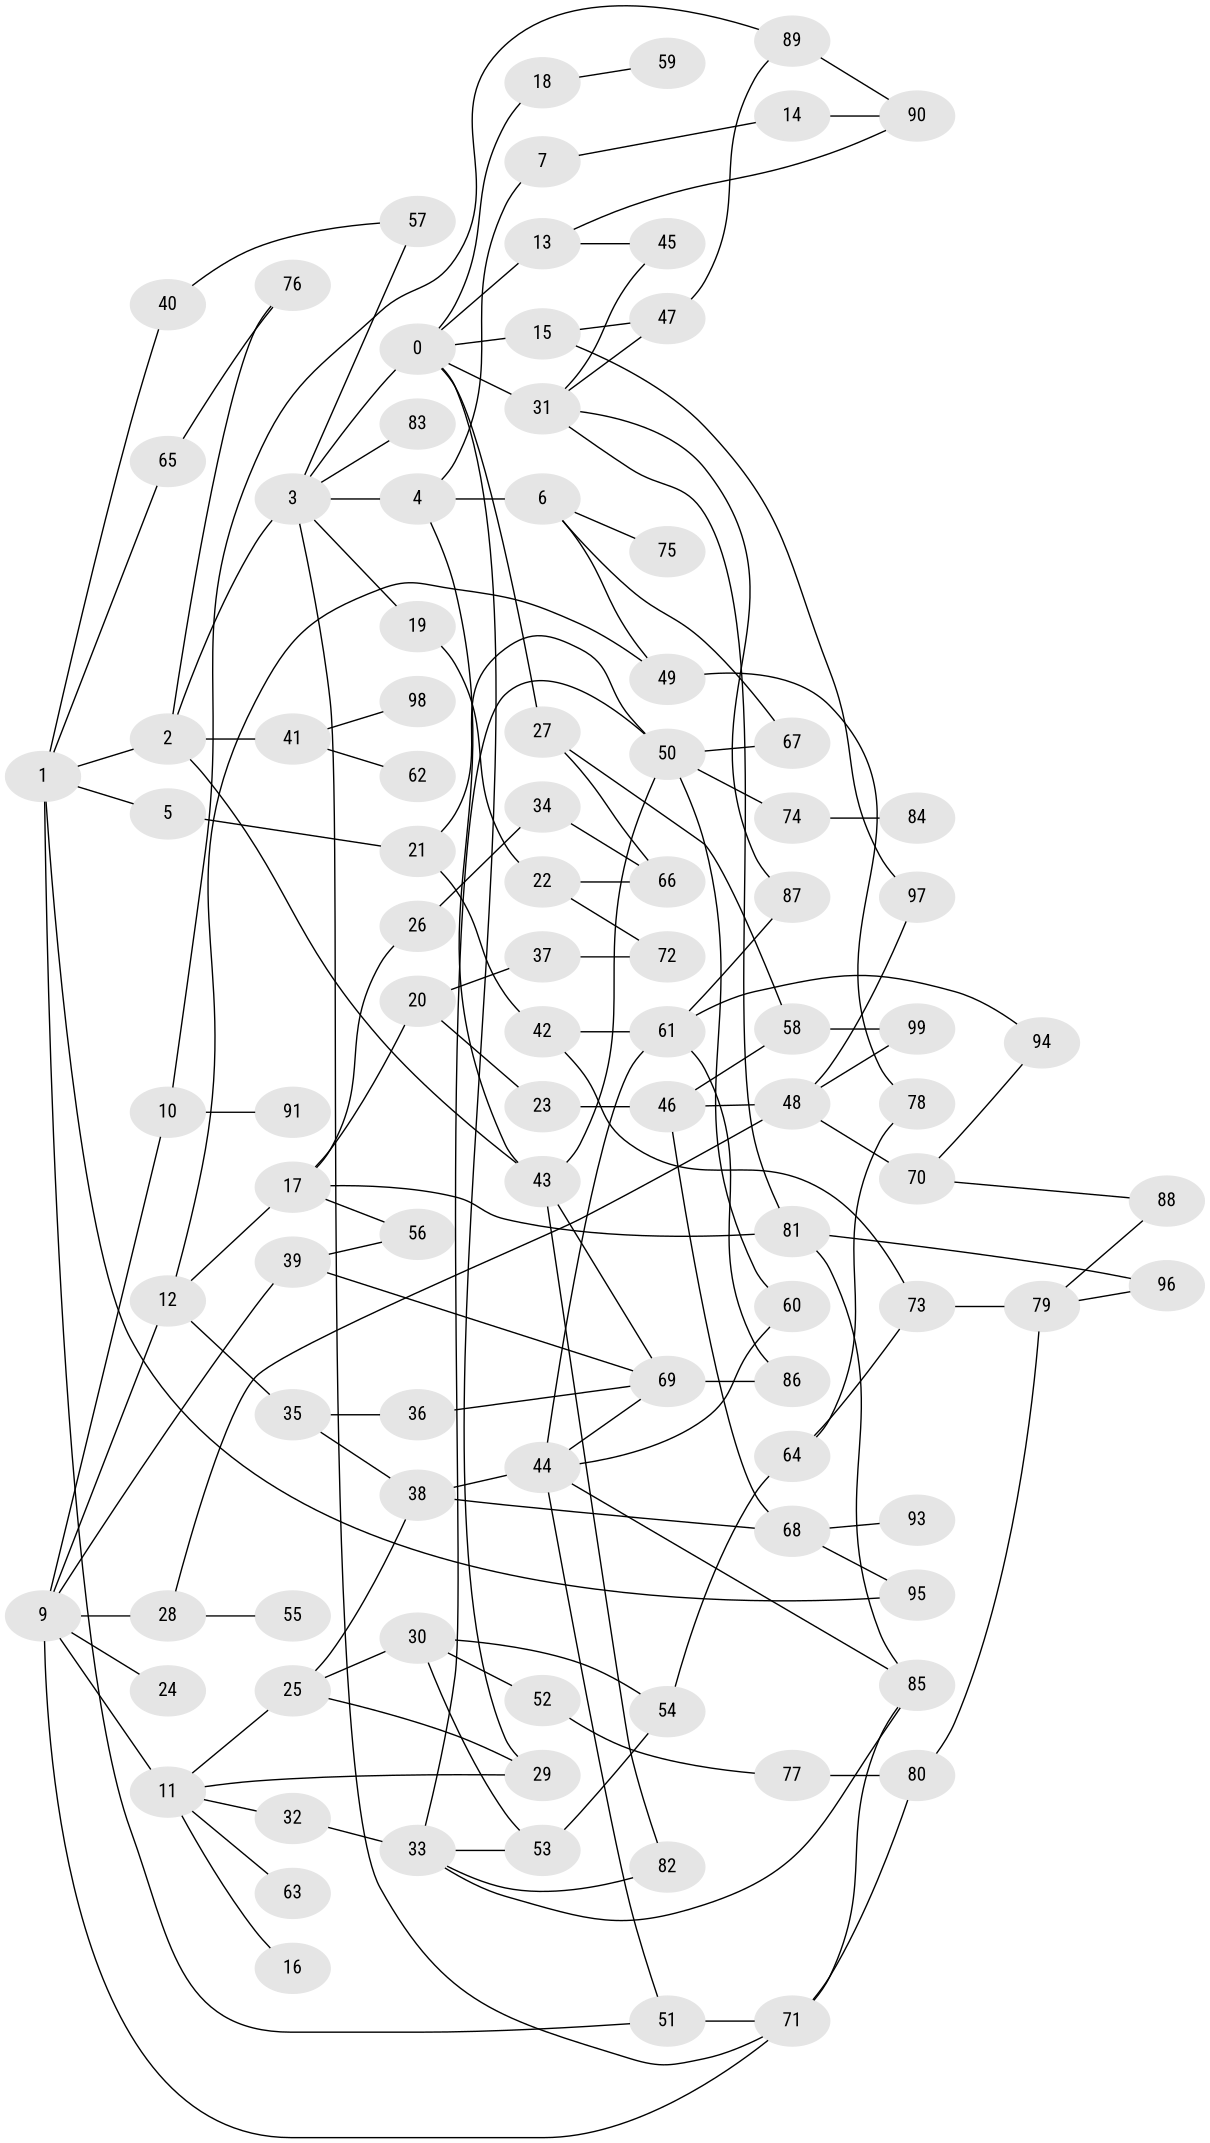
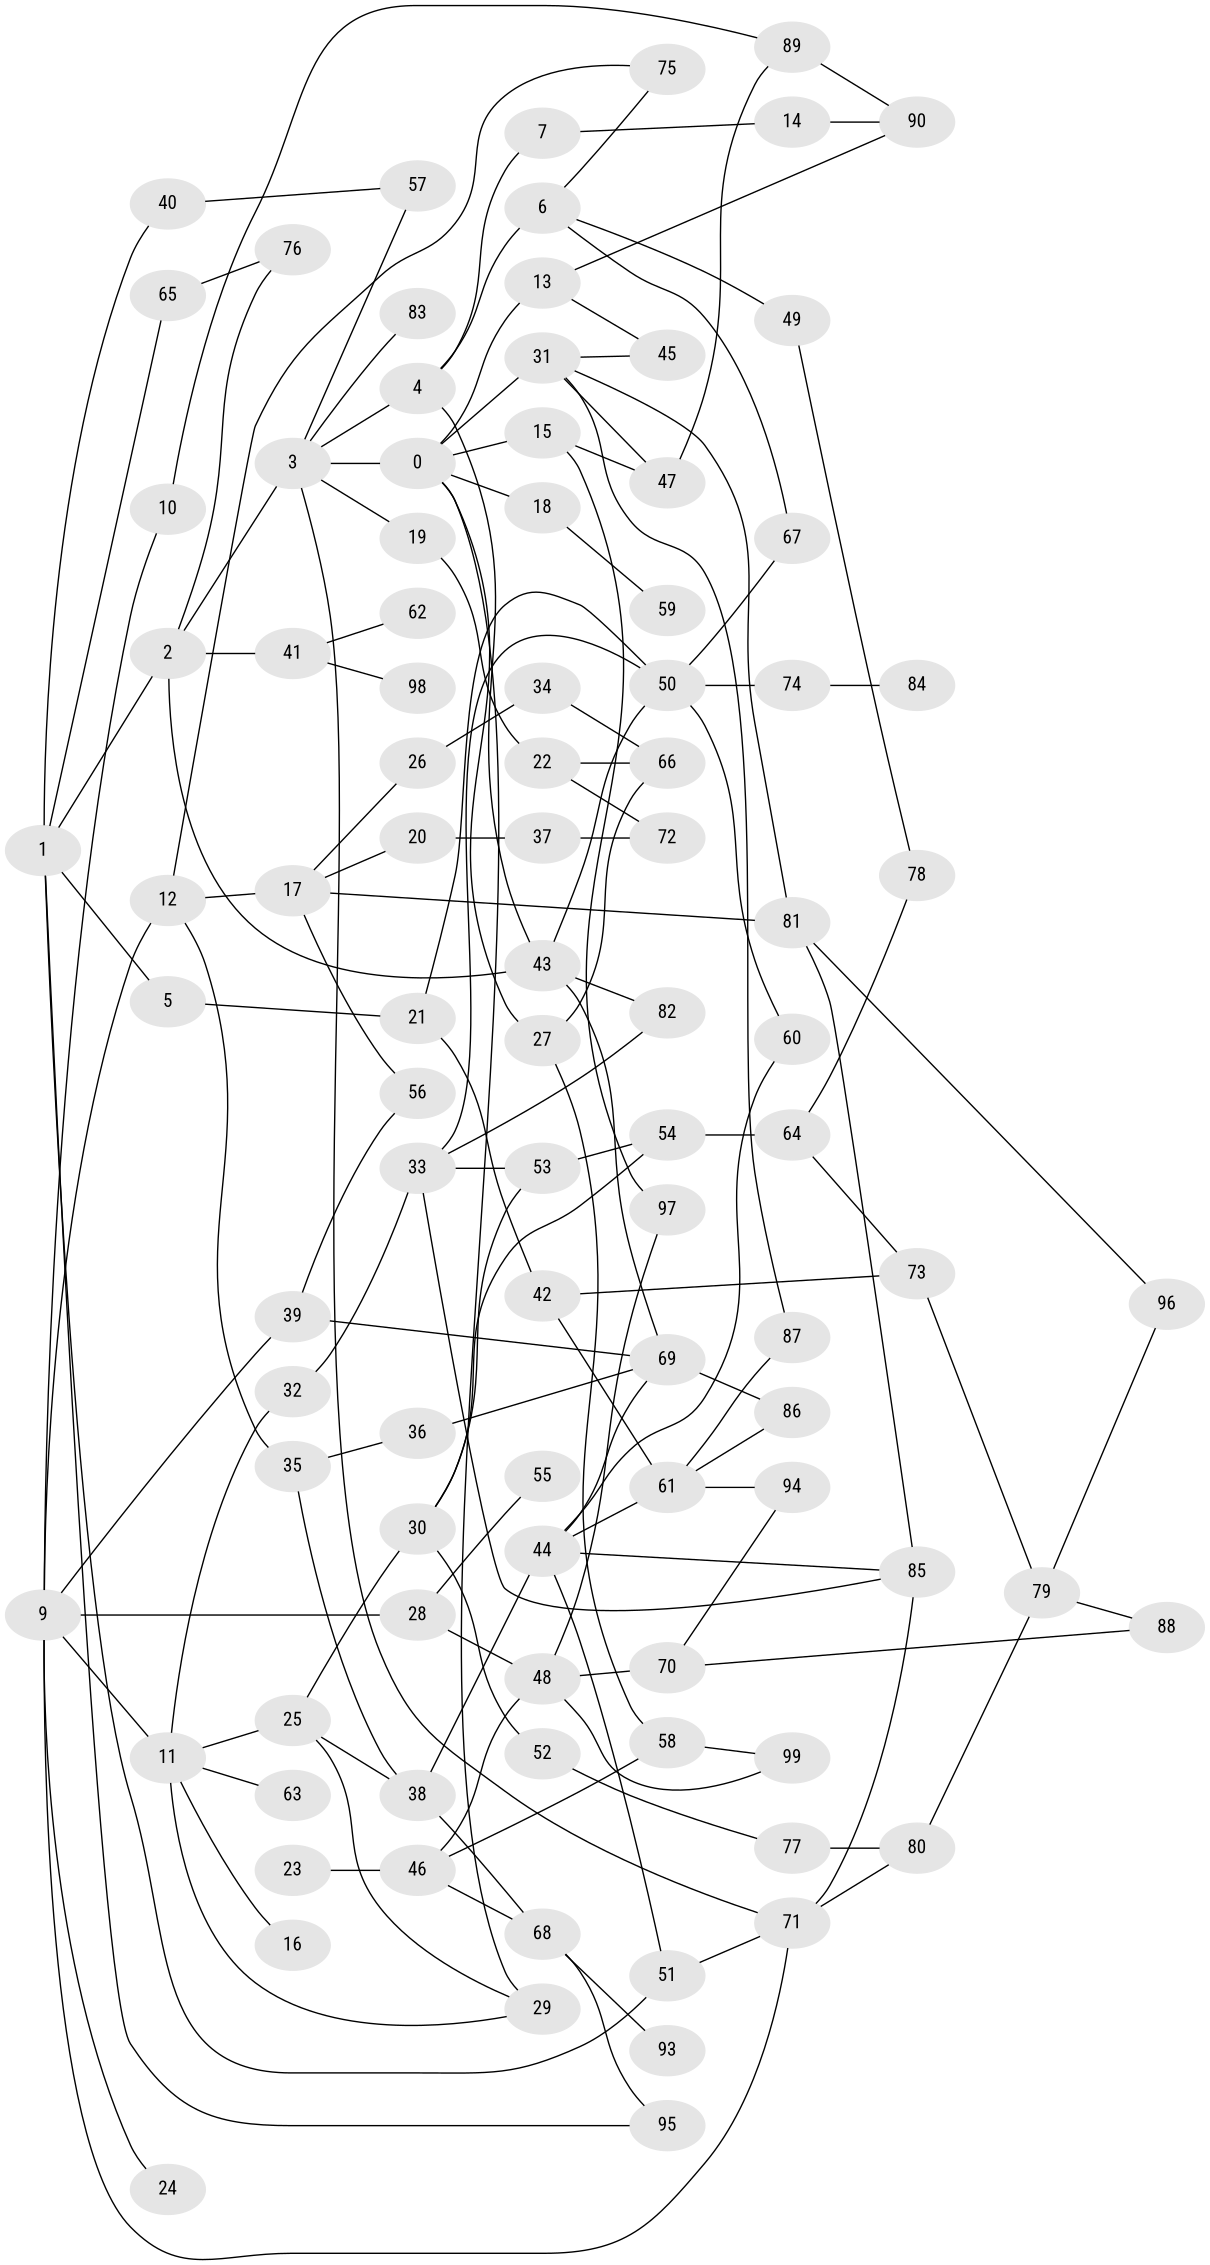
edge "49" -- "12": now "75" -- "12"
edge "20" -- "23": removed
node "91": removed
